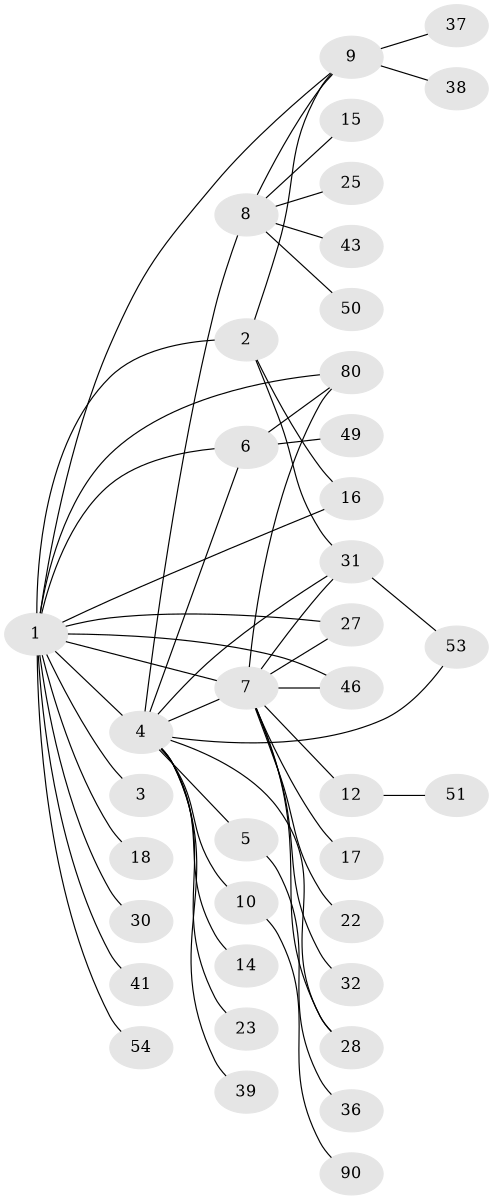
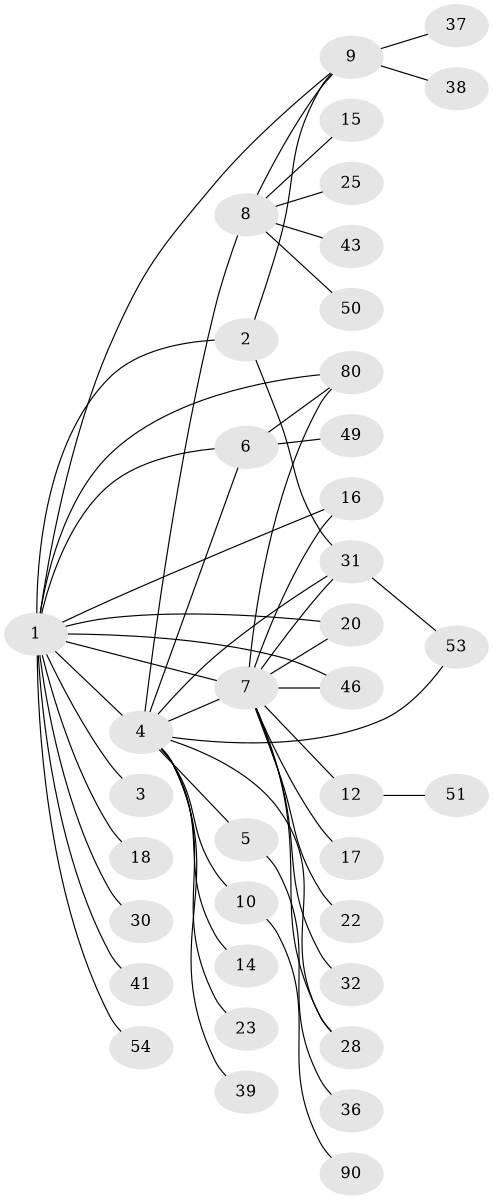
edge "2" -- "16": now "7" -- "16"
node "27": label "27" -> "20"
